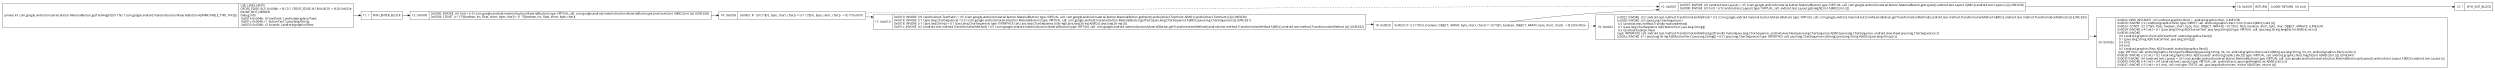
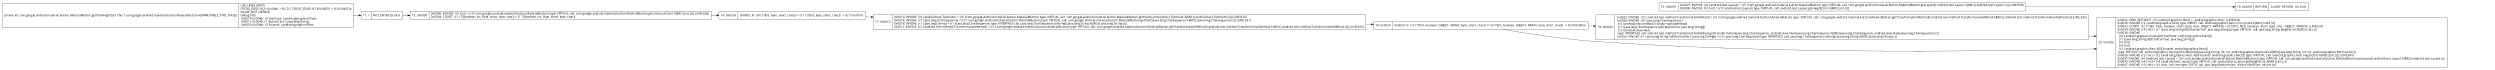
node "12: ?": removed
edge "14: 0x0005" -> "15: 0x0007": removed
edge "18: 0x0020" -> "15: 0x0007": now "18: 0x0020" -> "20: 0x002e"
node "11: ?": text "MTH_ENTER_BLOCK" -> "NOT_ENTER_BLOCK"
node "19: 0x0022": text "(r5 I:android.boolean.View)" -> "(r5 I:android.view.View)"
